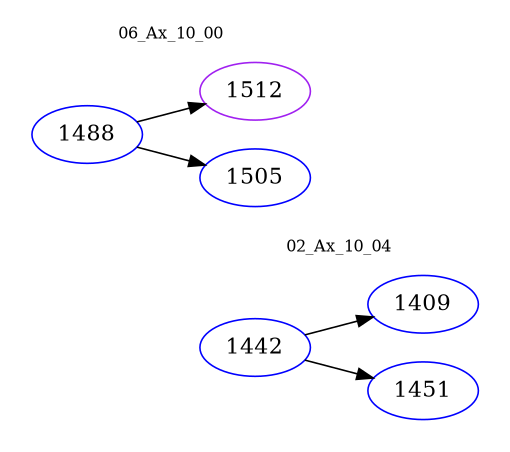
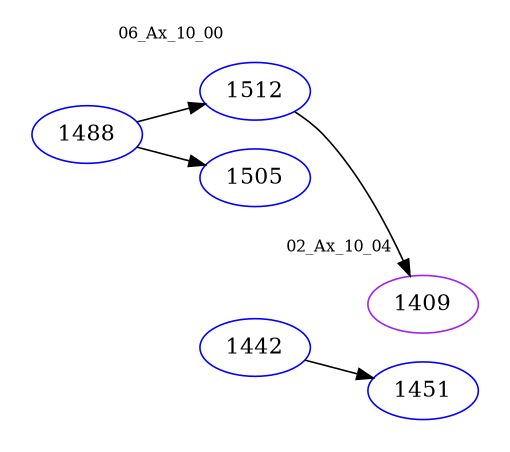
node "1512": color purple -> blue
node "1409": color blue -> purple
edge "1442" -> "1409": now "1512" -> "1409"
